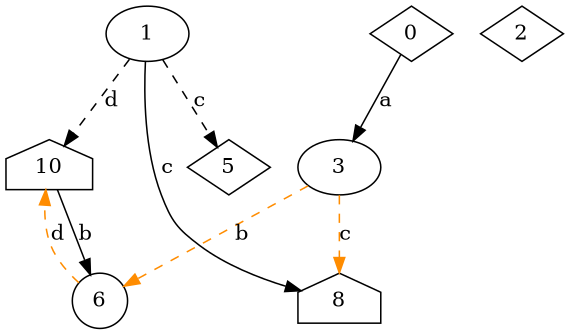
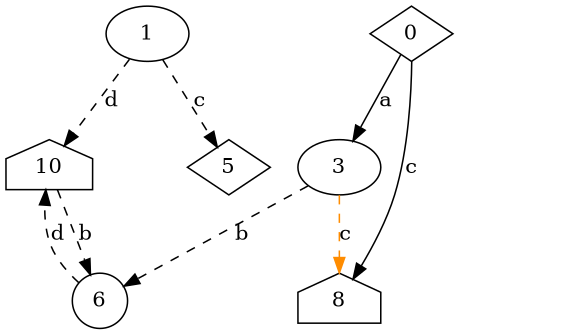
node "2": removed
edge "1" -> "8": now "0" -> "8"
edge "10" -> "6": style solid -> dashed
edge "3" -> "6": color darkorange -> black
edge "6" -> "10": color darkorange -> black
